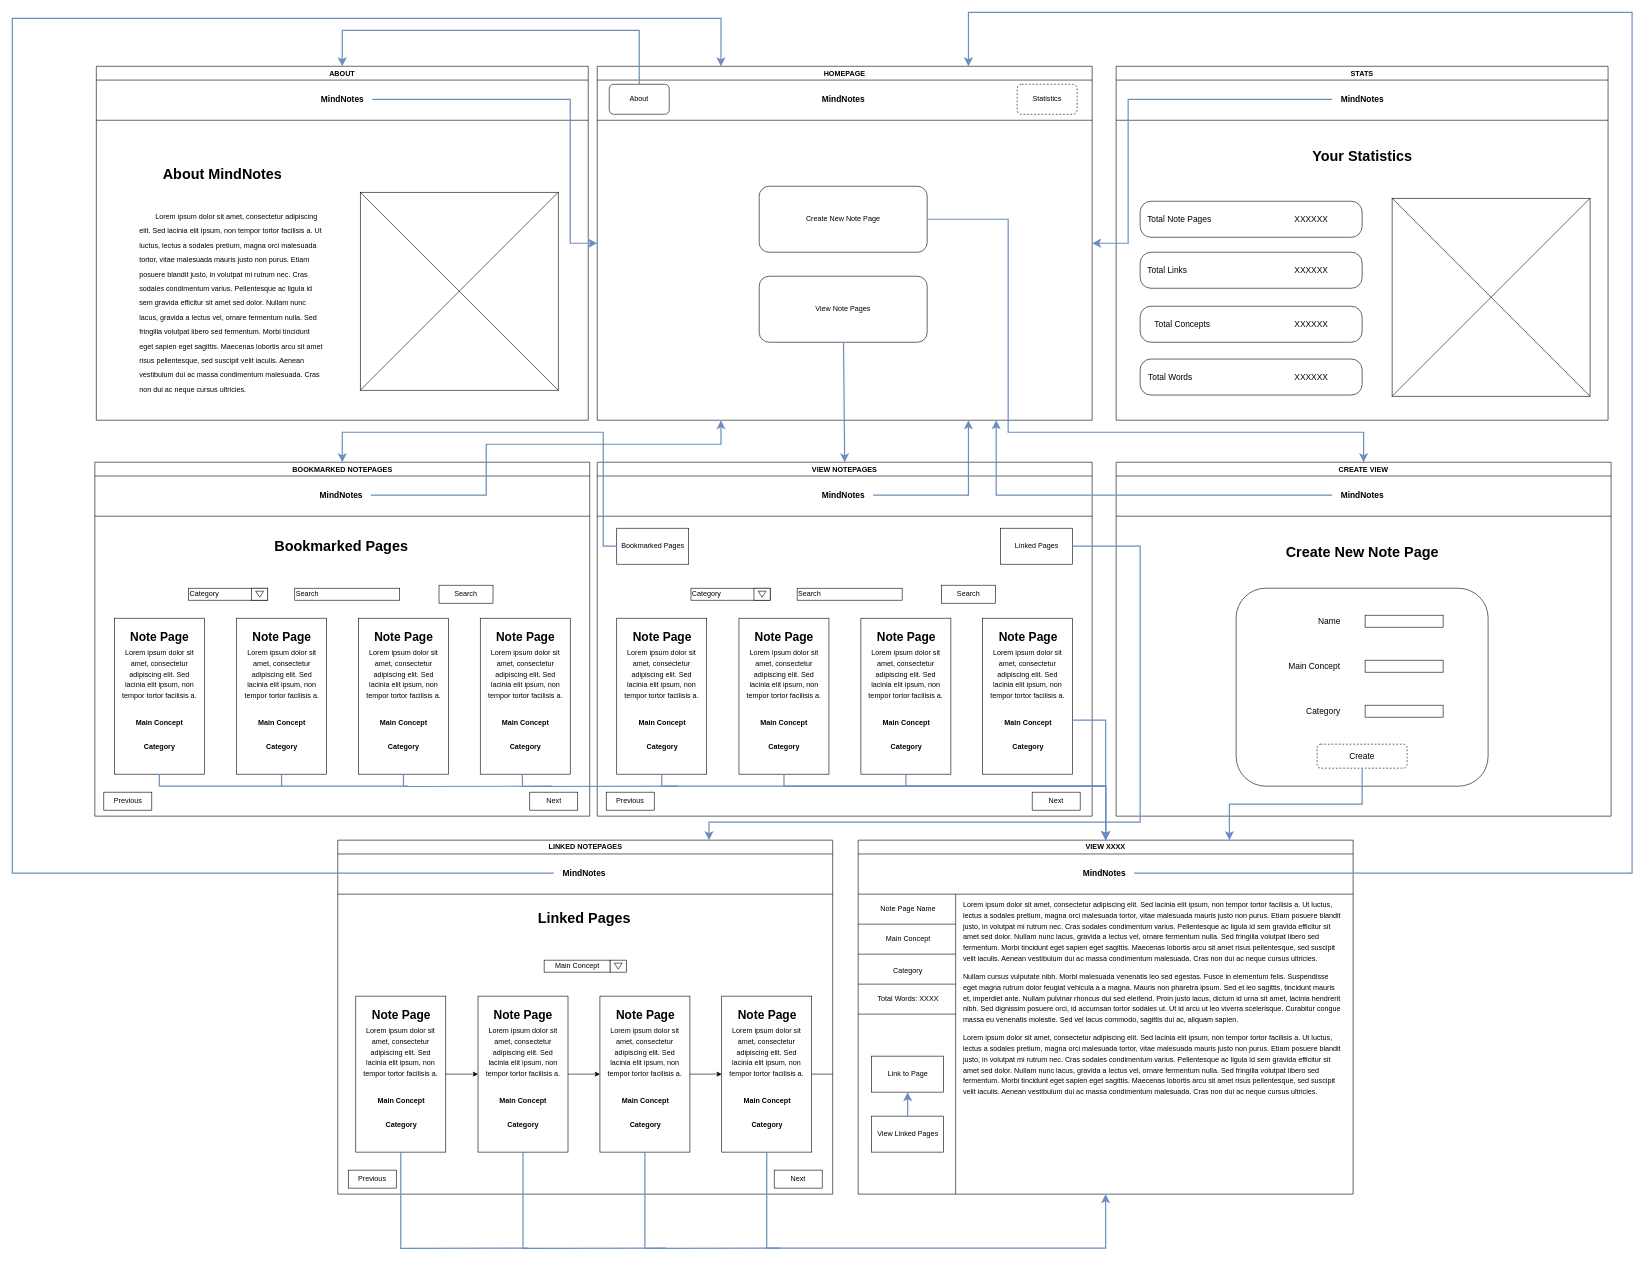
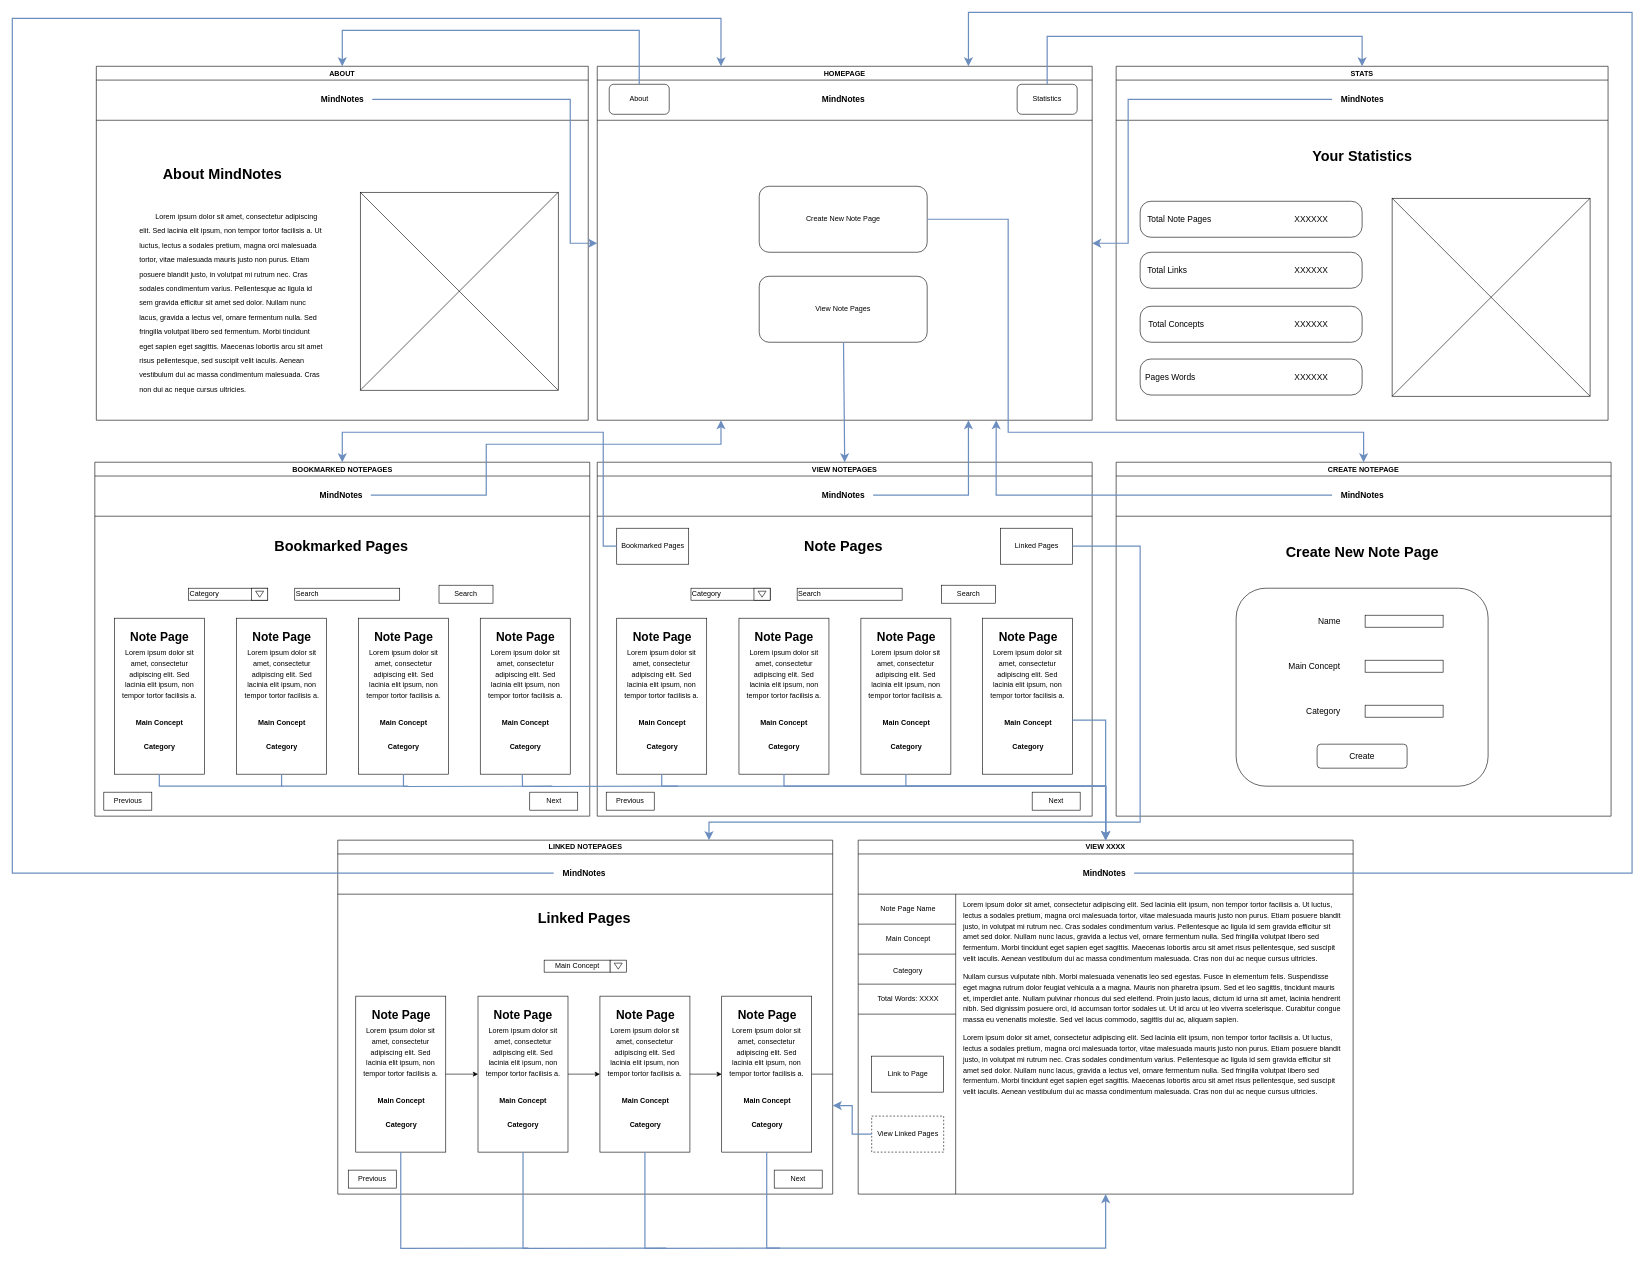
edge "Statistics" -> "STATS": added
node "Statistics": style dashed -> solid
node "Total Concepts": moved (1182, 324) -> (1176, 324)
node "Total Words": label "Total Words" -> "Pages Words"
node "CREATE VIEW": label "CREATE VIEW" -> "CREATE NOTEPAGE"
node "Note Pages": added
node "Create": style dashed -> solid
edge "Create" -> "VIEW XXXX": removed
edge "View Linked Pages" -> "Link to Page": now "View Linked Pages" -> "LINKED NOTEPAGES"
node "View Linked Pages": style solid -> dashed
